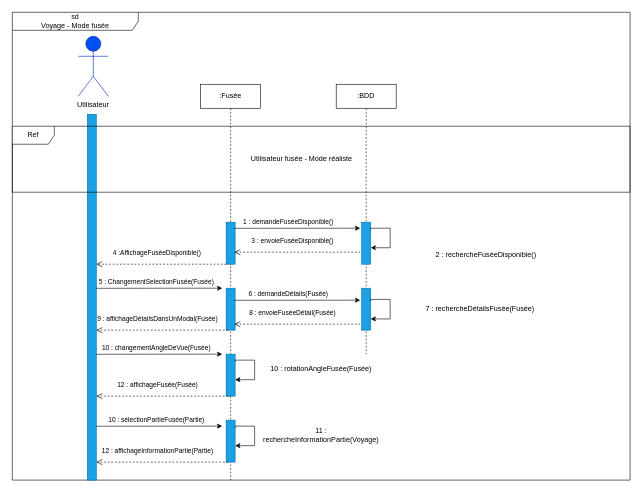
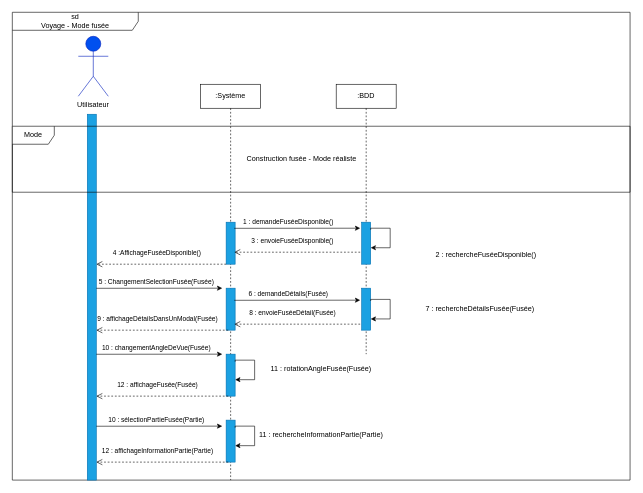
node ":Fusée": label ":Fusée" -> ":Système"
node "Ref": label "Ref" -> "Mode"
node "Utilisateur fusée - Mode réaliste": label "Utilisateur fusée - Mode réaliste" -> "Construction fusée - Mode réaliste"
node "10 : rotationAngleFusée(Fusée)": label "10 : rotationAngleFusée(Fusée)" -> "11 : rotationAngleFusée(Fusée)"
node "11 : rechercheInformationPartie(Voyage)": label "11 : rechercheInformationPartie(Voyage)" -> "11 : rechercheInformationPartie(Partie)"
